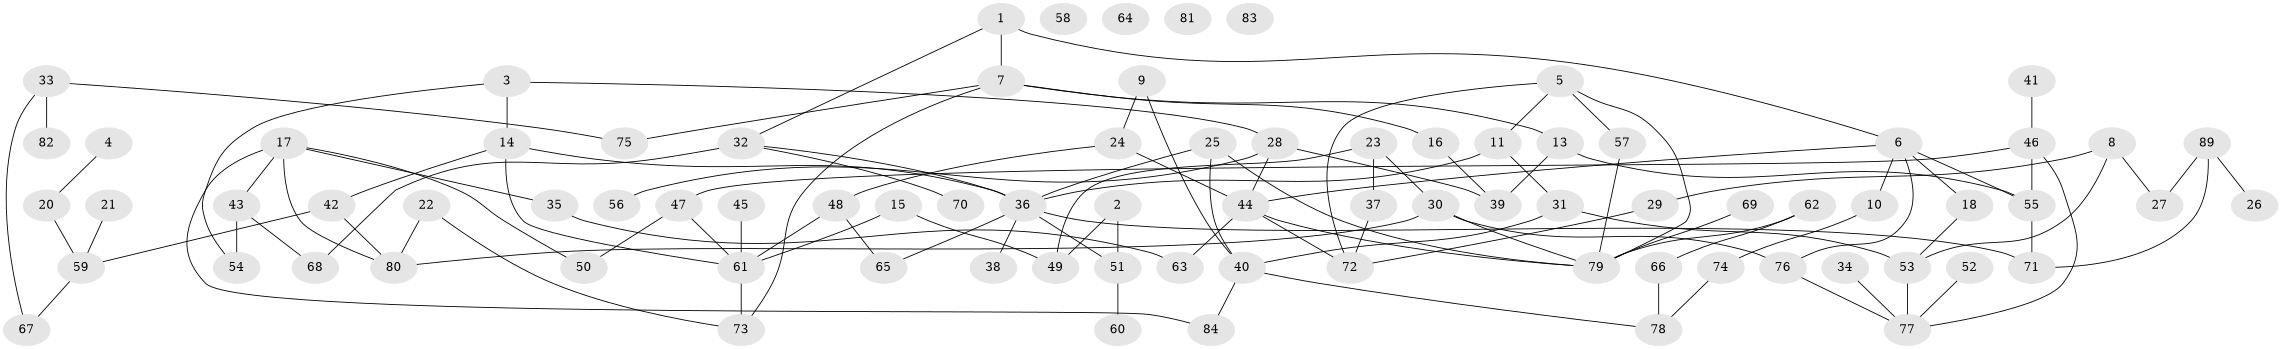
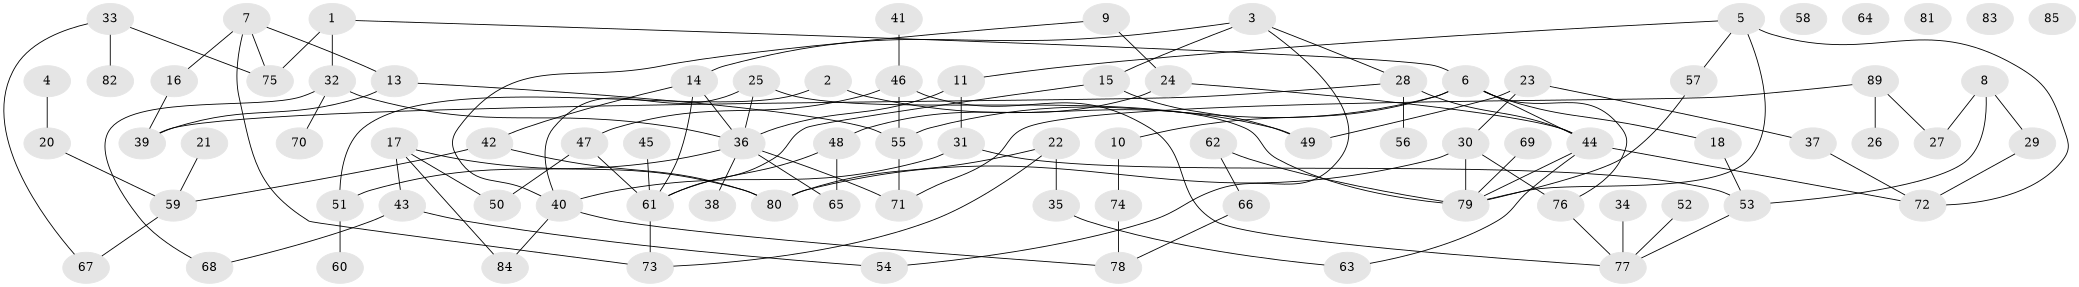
node "85": added
edge "3" -- "15": added
edge "1" -- "7": now "1" -- "75"
edge "17" -- "35": now "22" -- "35"
